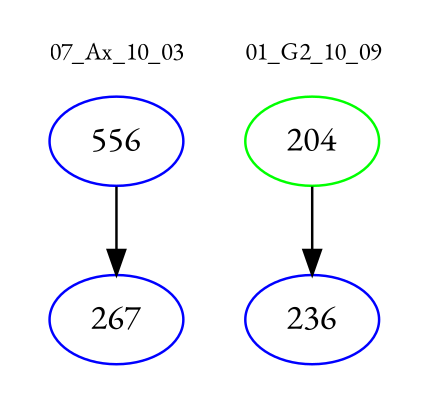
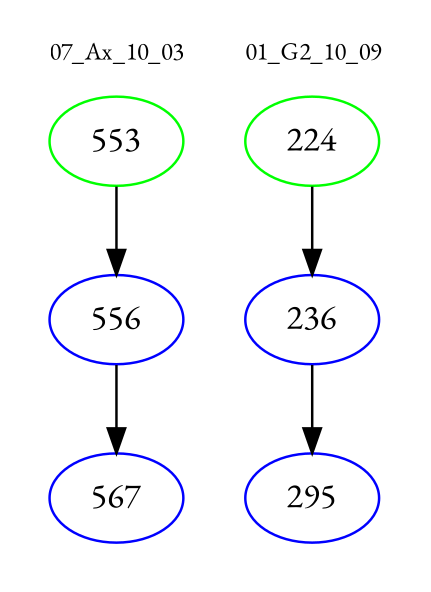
node "553": added
node "204": label "204" -> "224"
node "267": label "267" -> "567"
node "295": added
